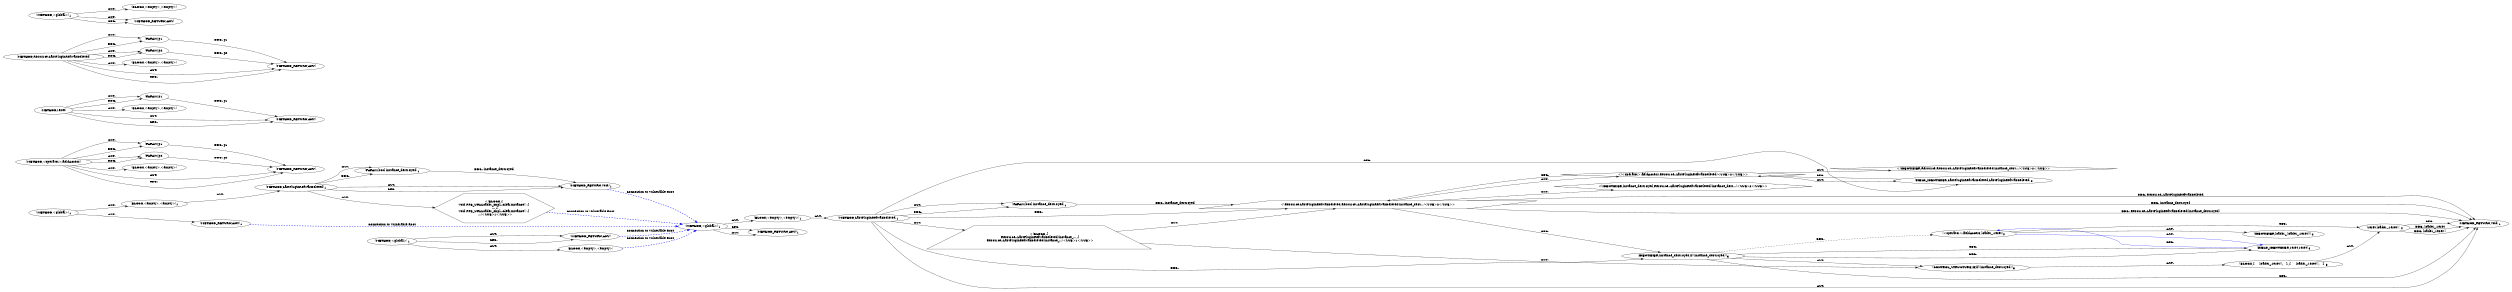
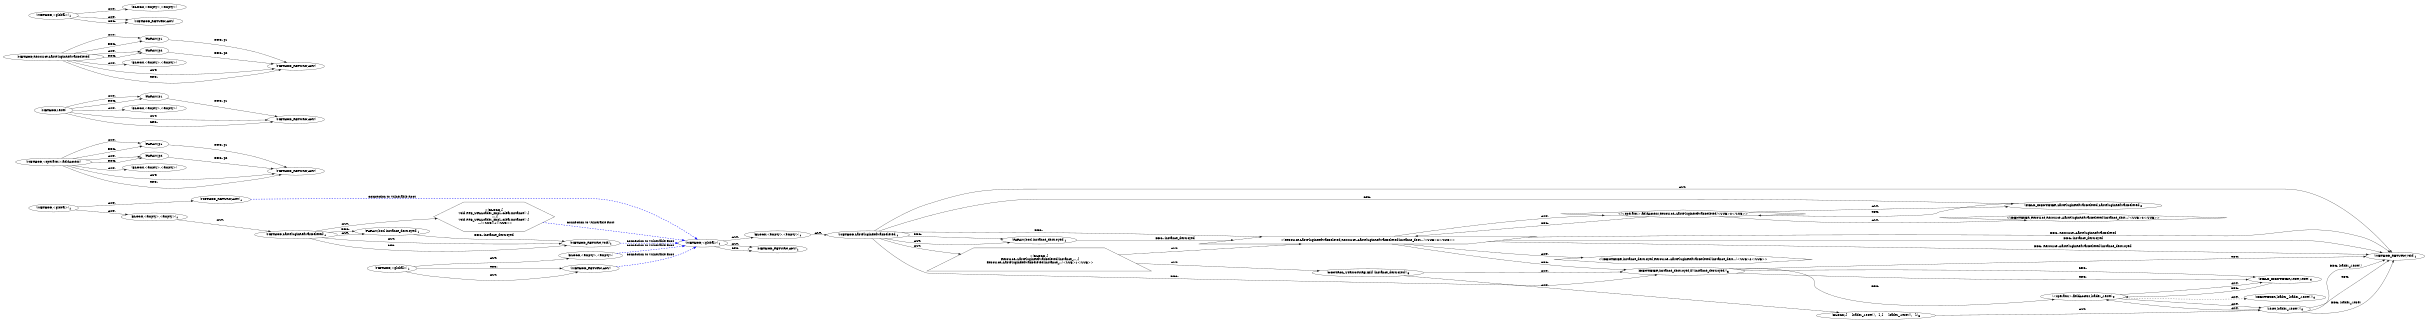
edge "(<operator>.fieldAccess,loader_.reset)" -> "(reset,loader_.reset())": label "CFG: " -> "AST: "
edge "(<operator>.fieldAccess,loader_.reset)" -> "(IDENTIFIER,loader_,loader_.reset())": style solid -> dashed
edge "(<operator>.fieldAccess,loader_.reset)" -> "(FIELD_IDENTIFIER,reset,reset)": color blue -> black
edge "(IDENTIFIER,instance_destroyed,if (instance_destroyed))" -> "(<operator>.fieldAccess,loader_.reset)": style dashed -> solid
edge "(FIELD_IDENTIFIER,reset,reset)" -> "(<operator>.fieldAccess,loader_.reset)": color blue -> black
edge "(IDENTIFIER,instance_destroyed,if (instance_destroyed))" -> "(CONTROL_STRUCTURE,IF,if (instance_destroyed))": reversed
edge "(reset,loader_.reset())" -> "(<operator>.fieldAccess,loader_.reset)": added, label "AST:"
